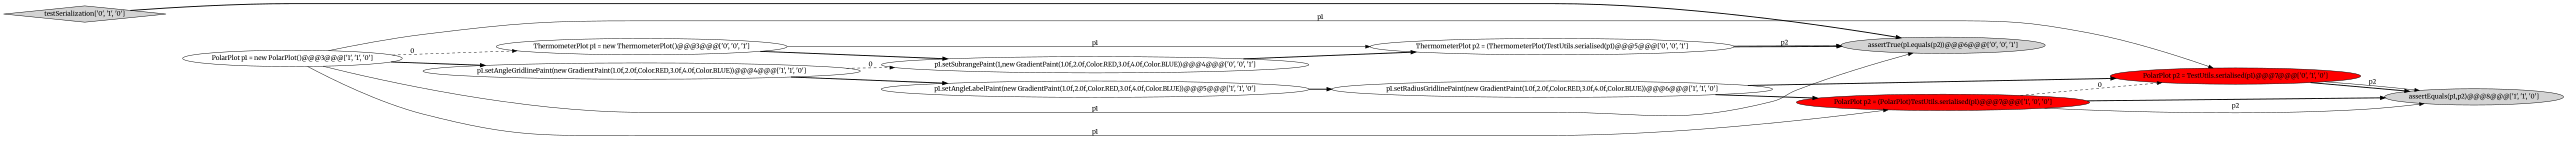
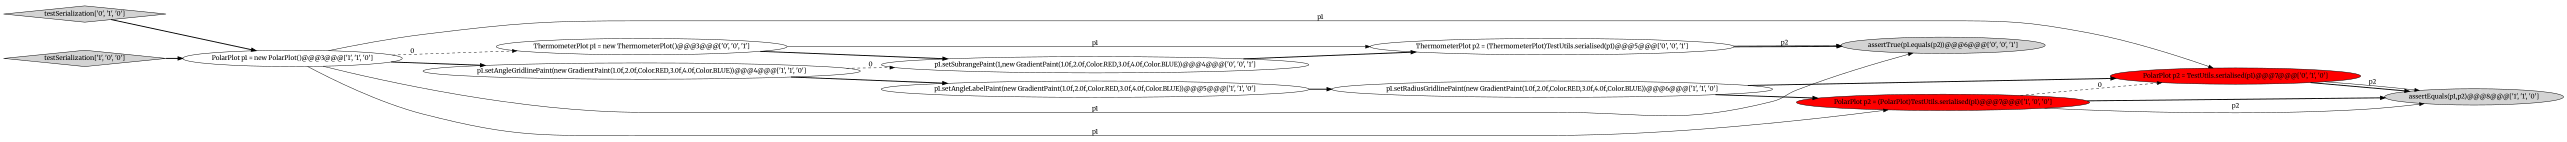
edge "testSerialization['0', '1', '0']" -> "assertTrue(p1.equals(p2))@@@6@@@['0', '0', '1']": now "testSerialization['0', '1', '0']" -> "PolarPlot p1 = new PolarPlot()@@@3@@@['1', '1', '0']"
node "testSerialization['1', '0', '0']": added
